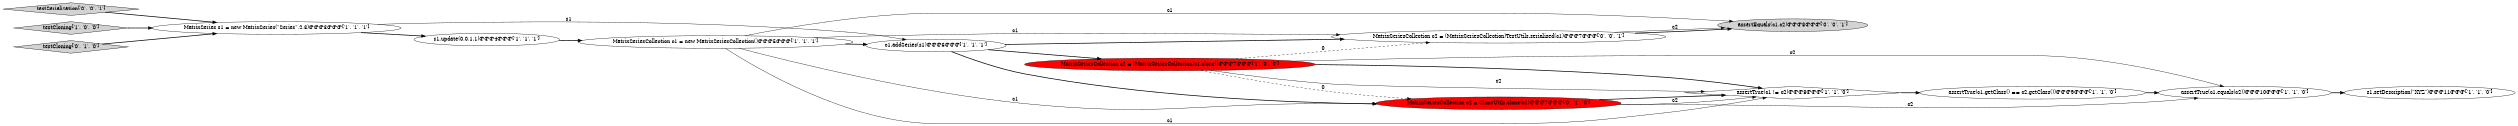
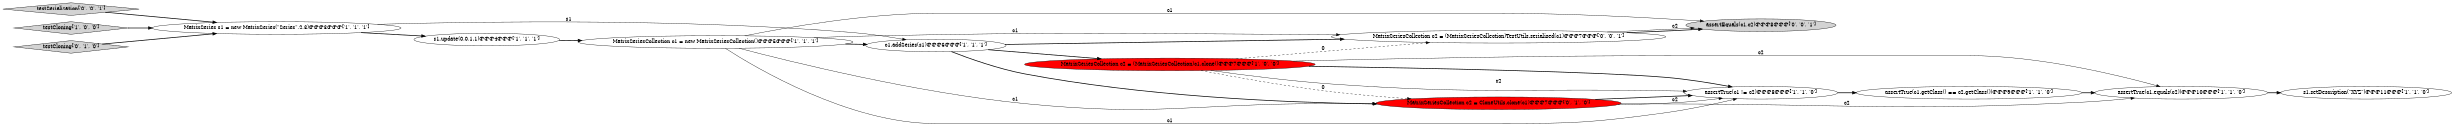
node "assertTrue(c1 != c2)@@@8@@@['1', '1', '0']": shape diamond -> ellipse
